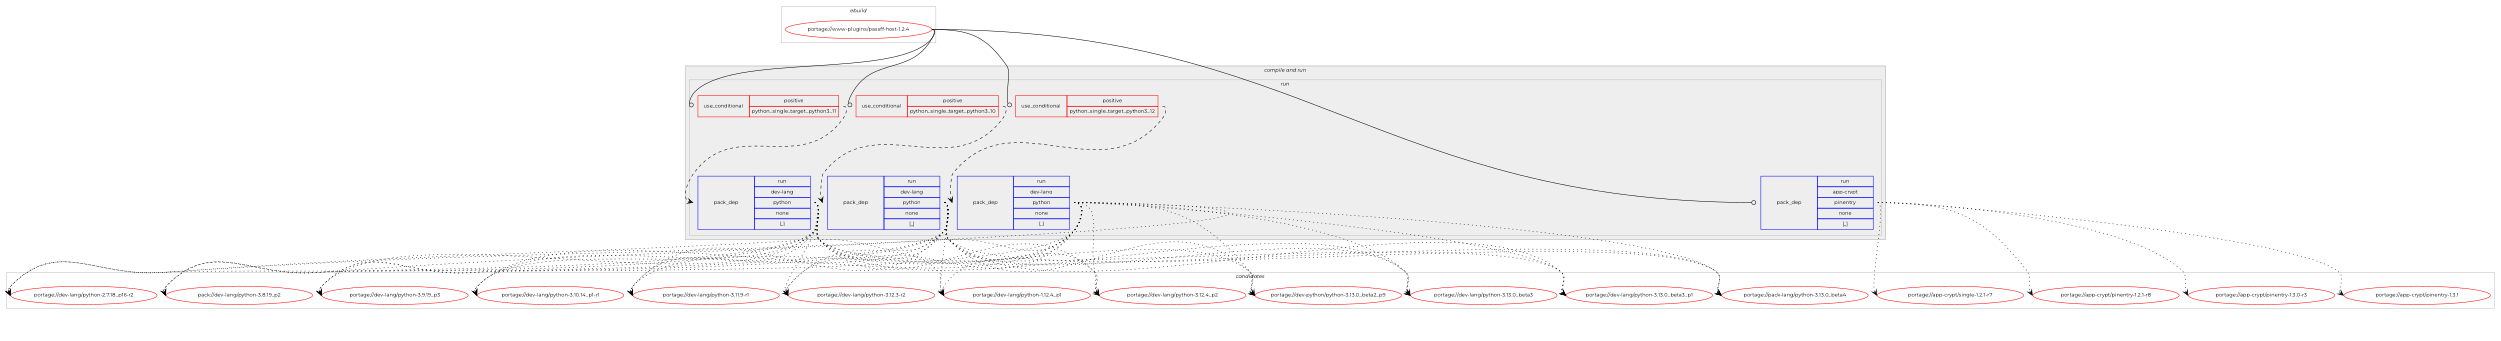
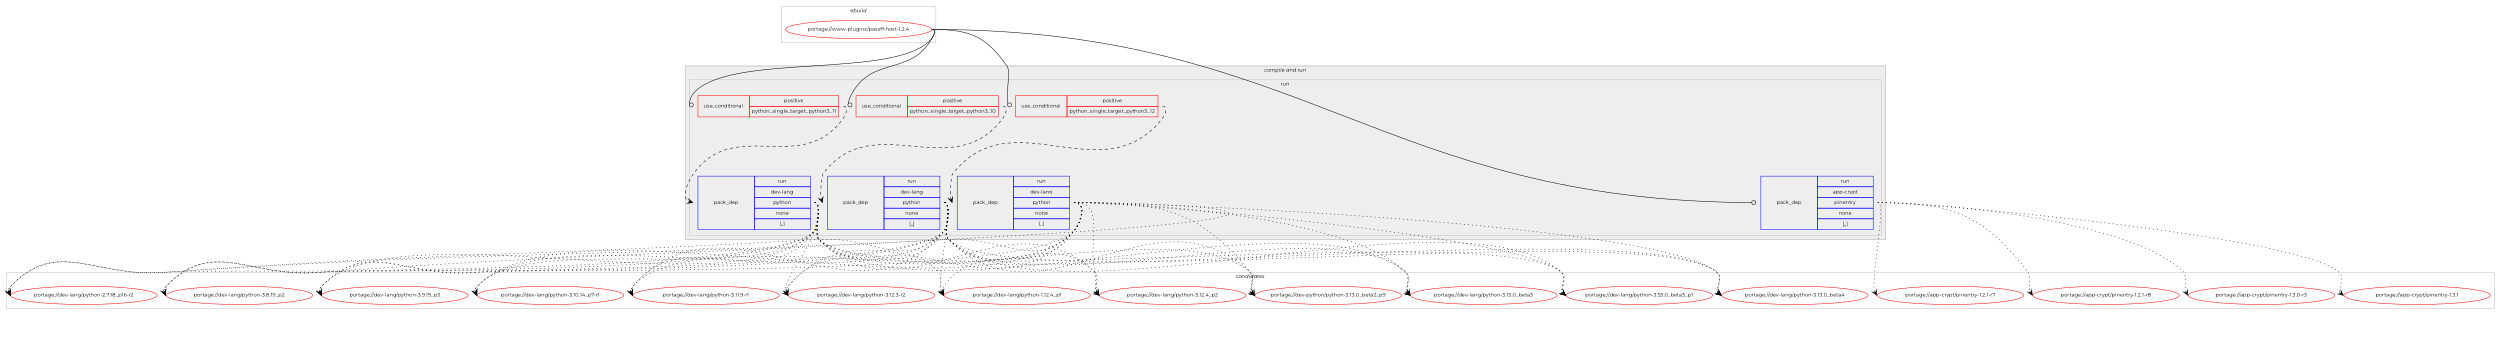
node "pack://dev-lang/python-3.8.19_p2": label "pack://dev-lang/python-3.8.19_p2" -> "portage://dev-lang/python-3.8.19_p2"
node "portage://dev-lang/python-3.10.14_p1-r1": label "portage://dev-lang/python-3.10.14_p1-r1" -> "portage://dev-lang/python-3.10.14_p7-r1"
node "portage://dev-lang/python-3.13.0_beta3_p1": label "portage://dev-lang/python-3.13.0_beta3_p1" -> "portage://dev-lang/python-3.53.0_beta3_p1"
node "portage://pack-lang/python-3.13.0_beta4": label "portage://pack-lang/python-3.13.0_beta4" -> "portage://dev-lang/python-3.13.0_beta4"
node "portage://app-crypt/single-1.2.1-r7": label "portage://app-crypt/single-1.2.1-r7" -> "portage://app-crypt/pinentry-1.2.1-r7"
